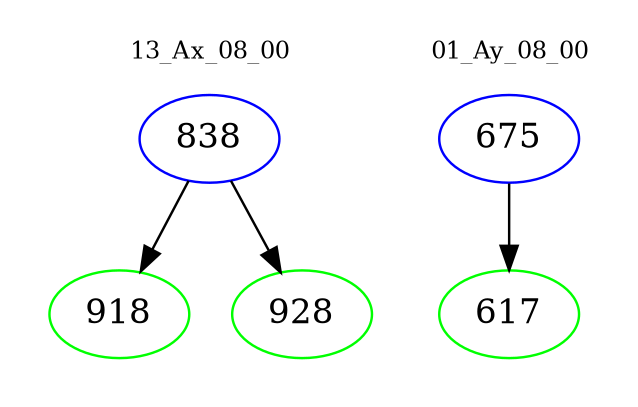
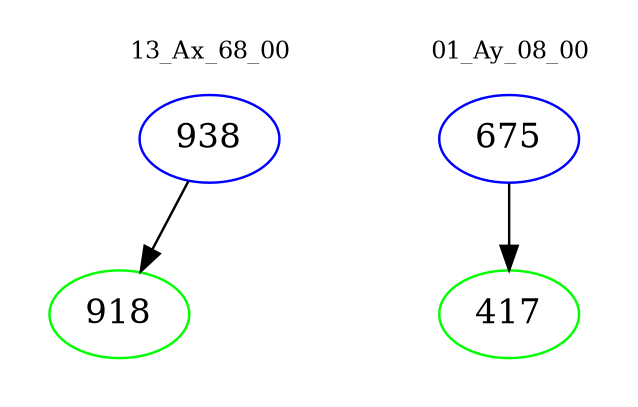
cluster "13_Ax_08_00": label "13_Ax_08_00" -> "13_Ax_68_00"
node "838": label "838" -> "938"
node "928": removed
node "617": label "617" -> "417"
